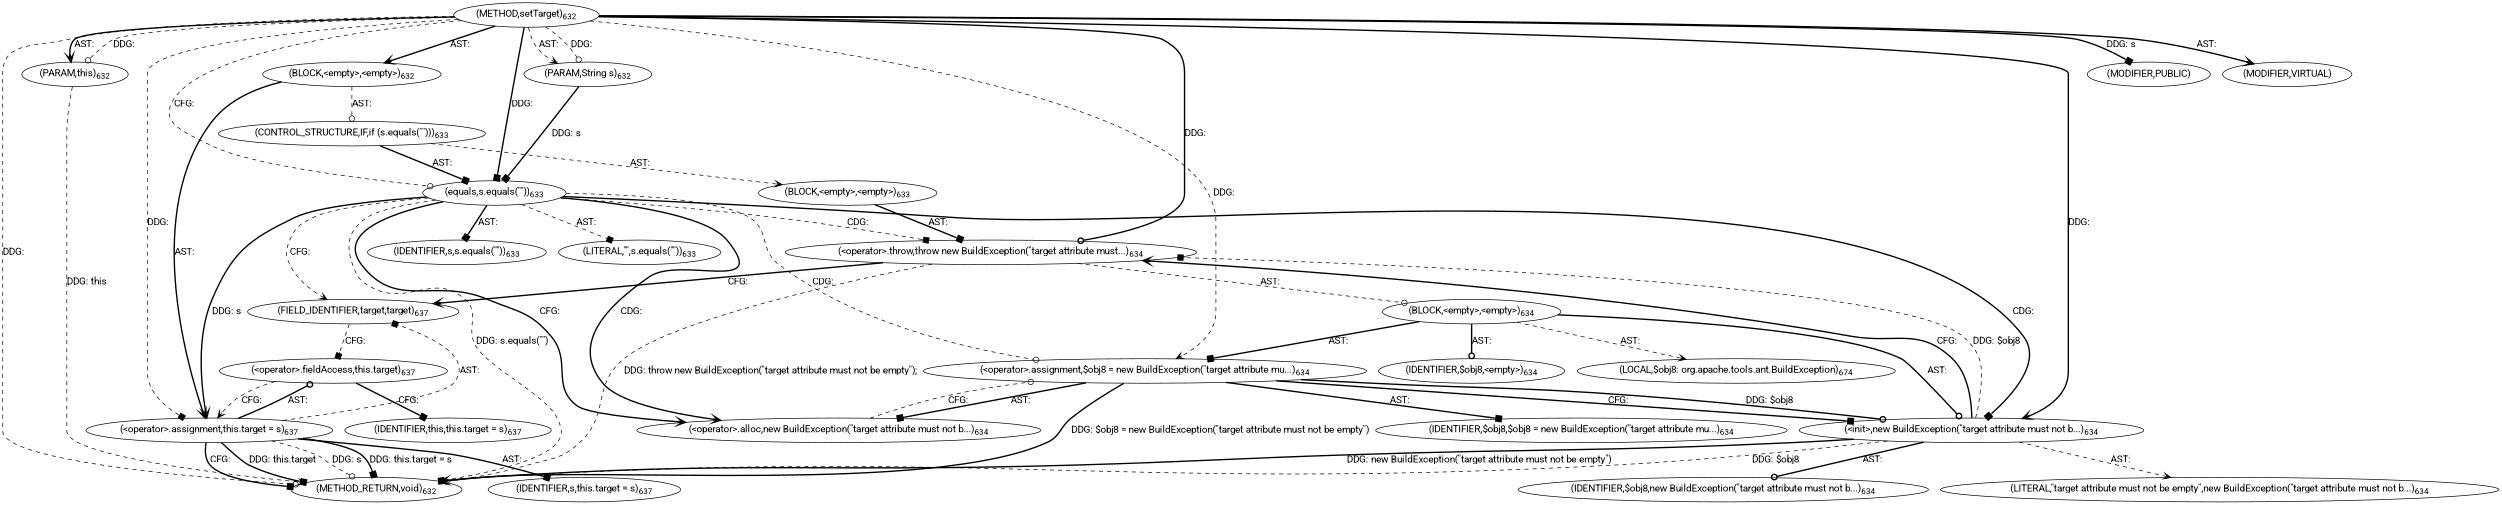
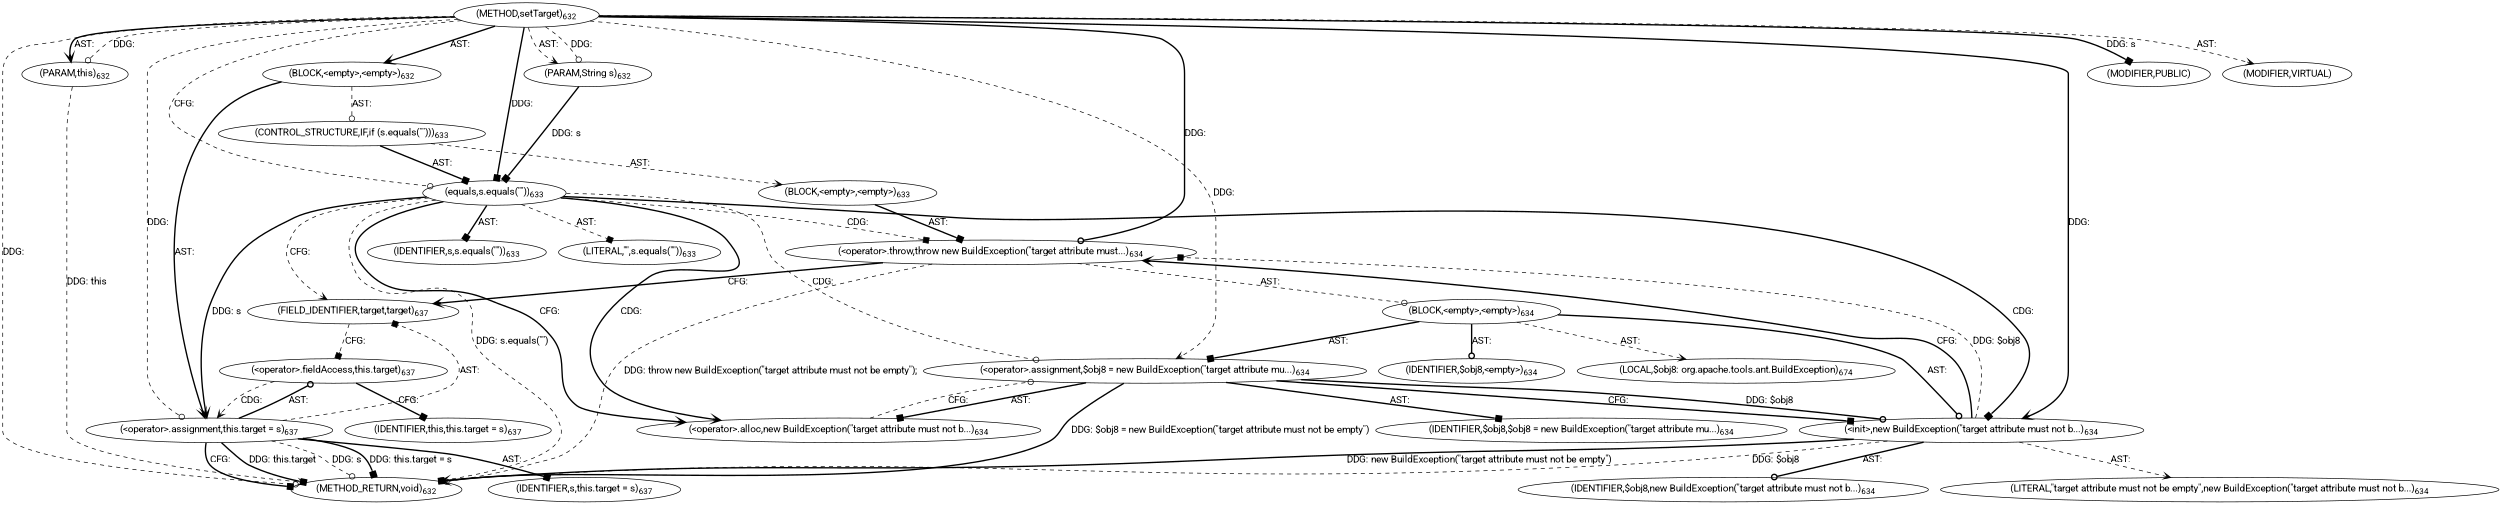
edge "(METHOD,setTarget)" -> "(MODIFIER,VIRTUAL)": style bold -> dashed
edge "(METHOD,setTarget)" -> "(<operator>.assignment,this.target = s)": arrowhead box -> odot
edge "(<operator>.fieldAccess,this.target)" -> "(<operator>.assignment,this.target = s)": label "CFG: " -> "CDG: "
